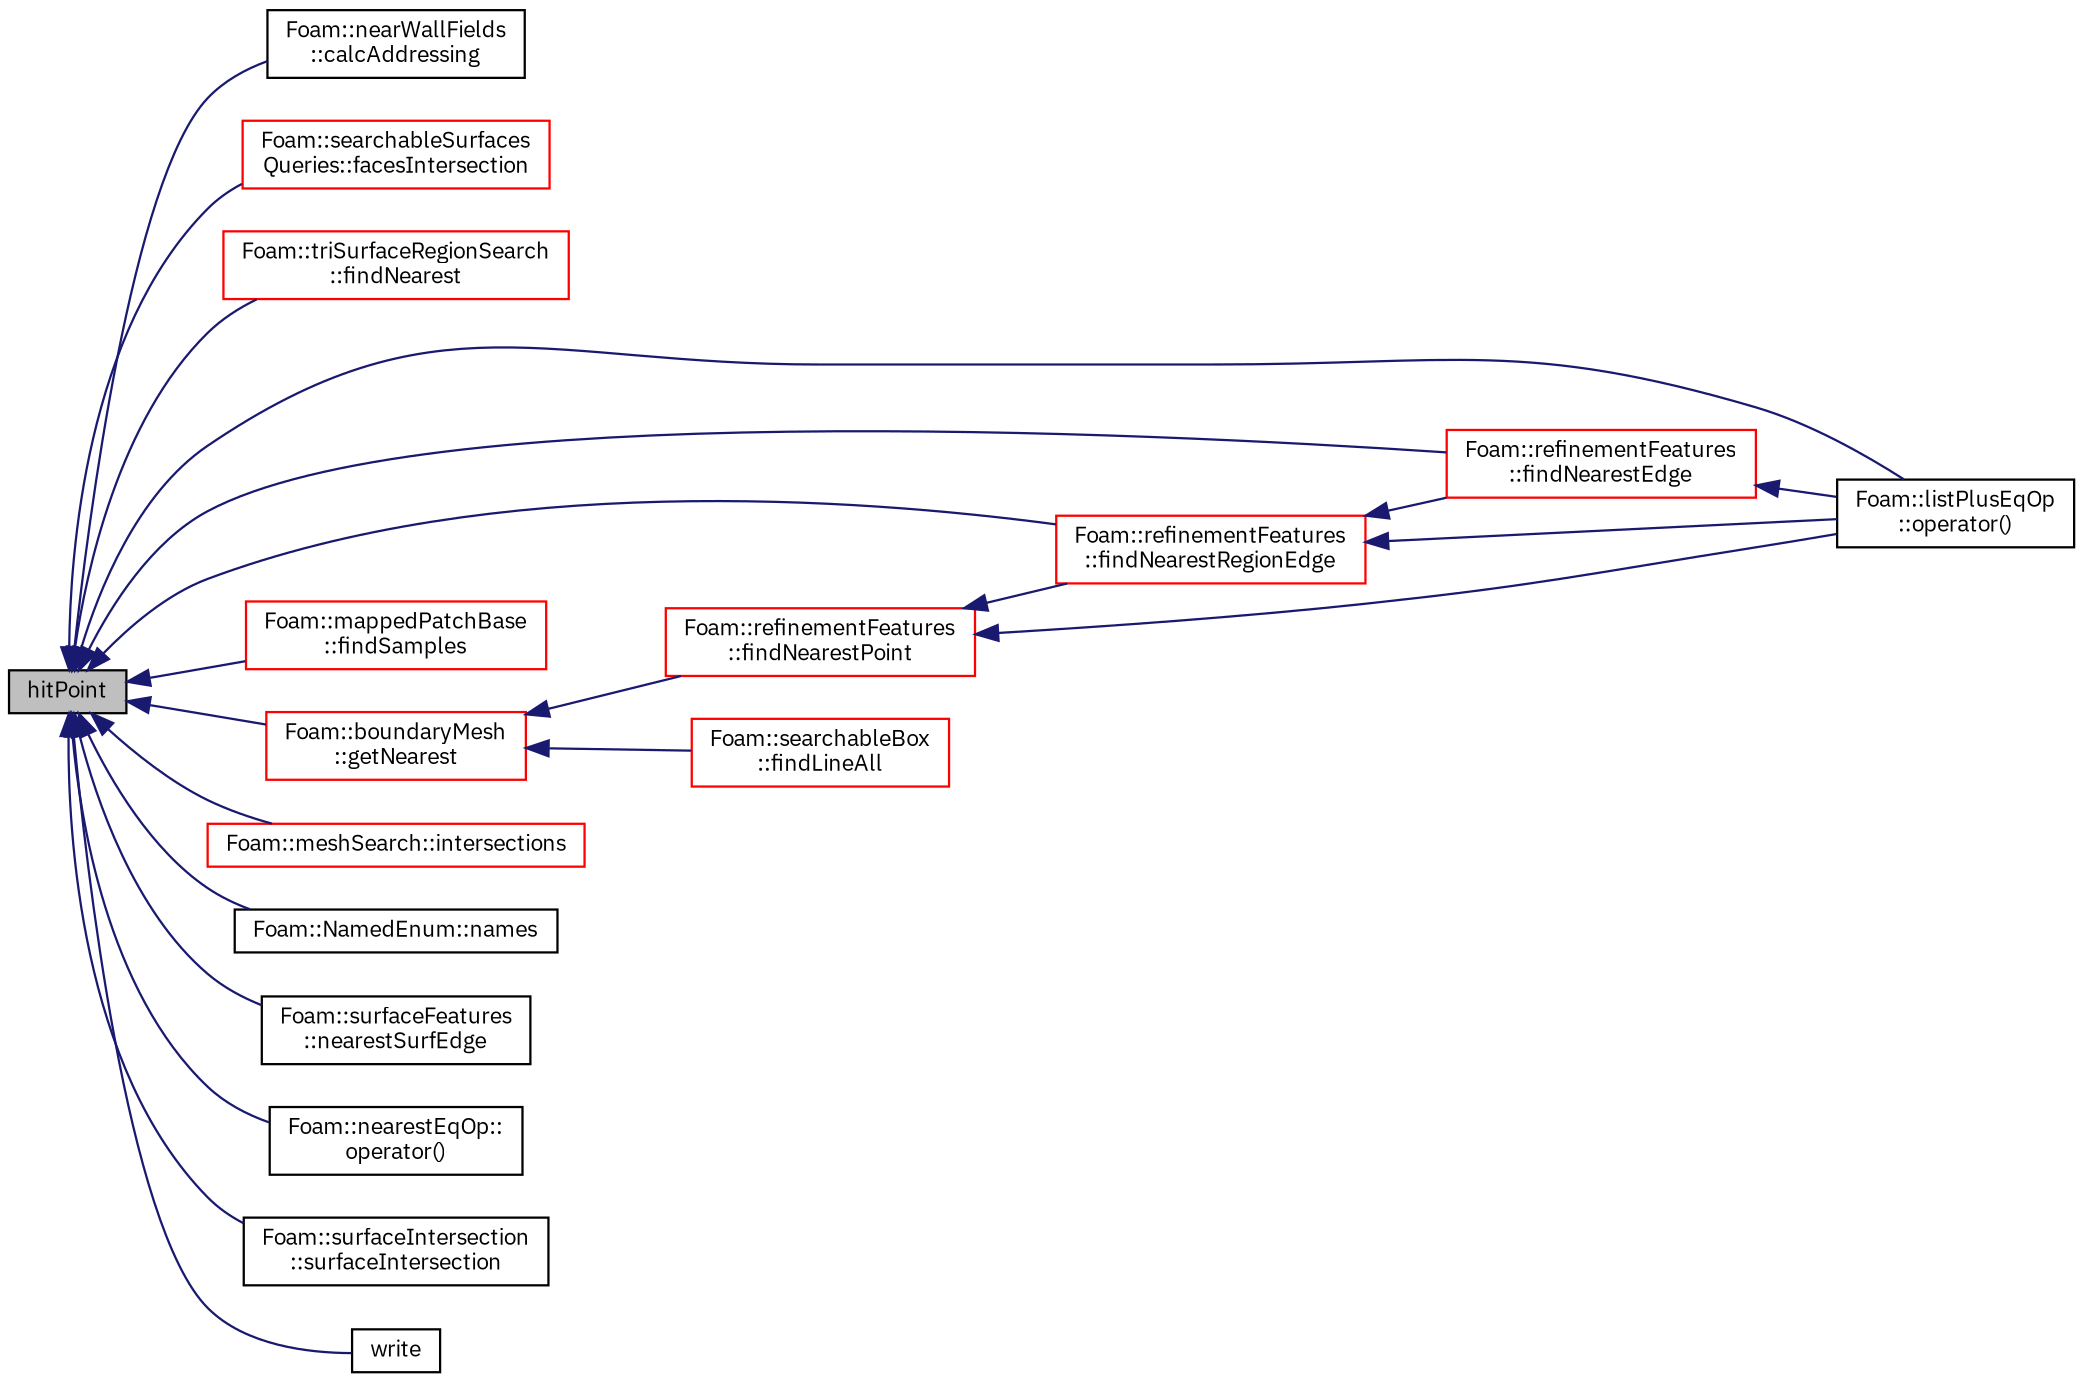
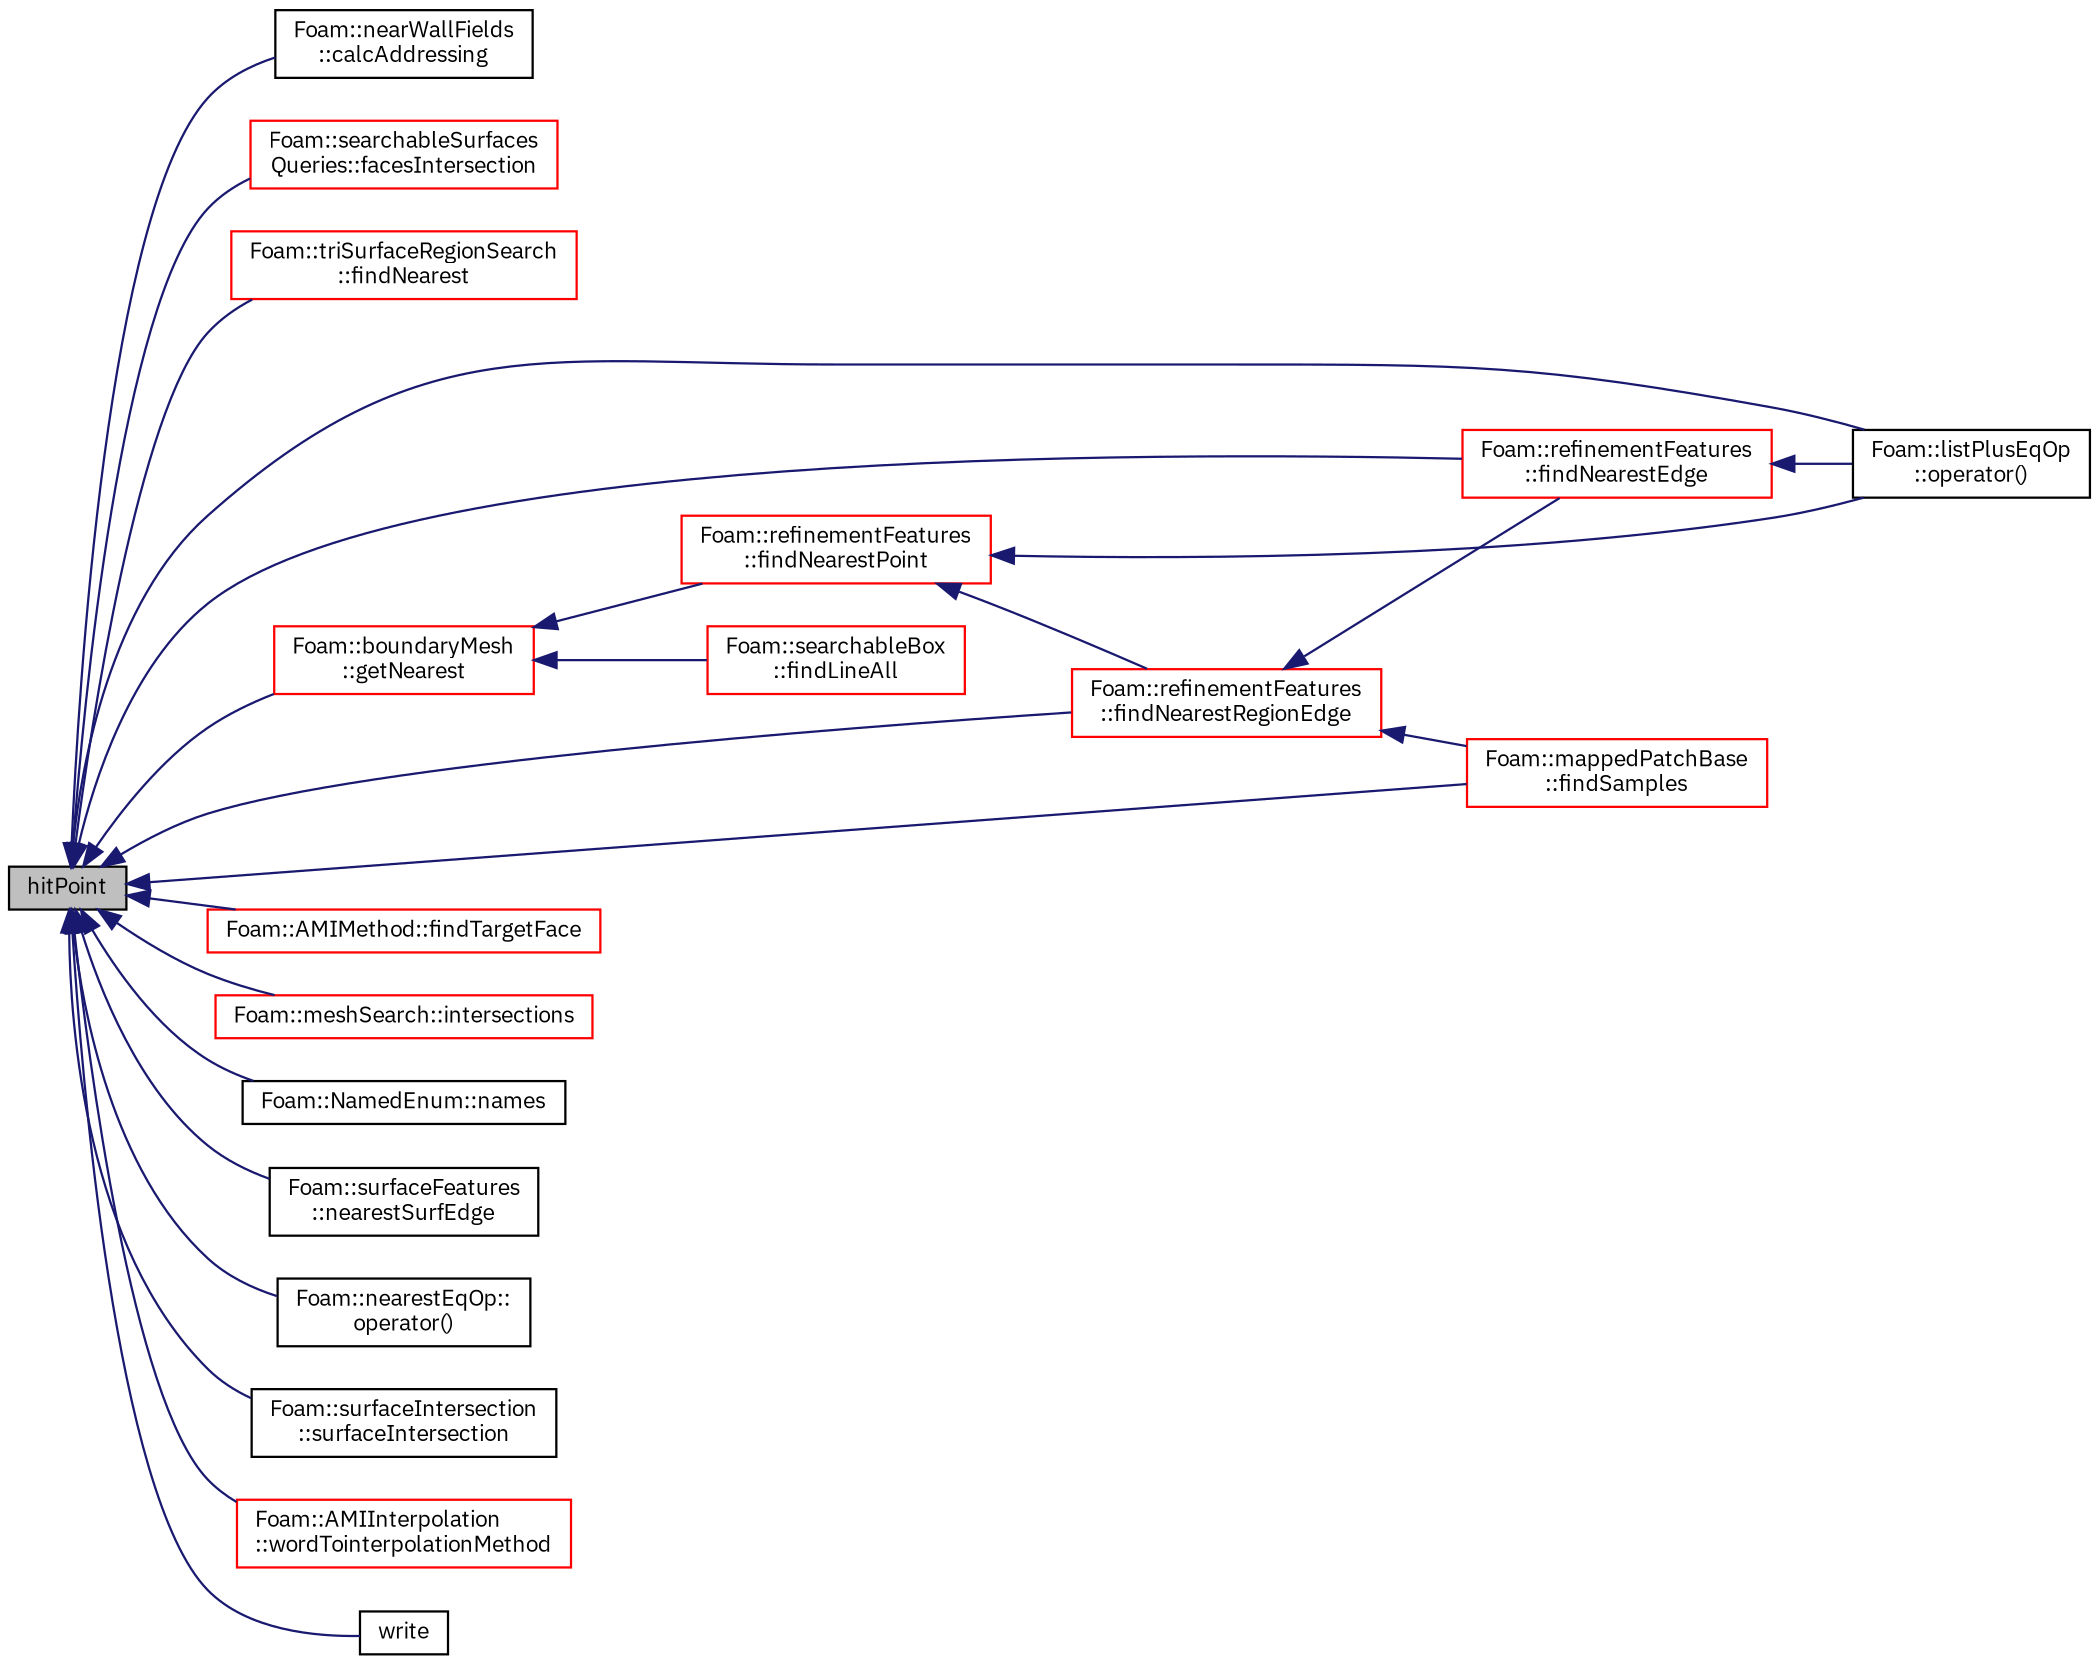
edge "Foam::listPlusEqOp ::operator()" -> "Foam::refinementFeatures ::findNearestRegionEdge": now "Foam::mappedPatchBase ::findSamples" -> "Foam::refinementFeatures ::findNearestRegionEdge"
node "Foam::AMIMethod::findTargetFace": added
node "Foam::AMIInterpolation ::wordTointerpolationMethod": added
